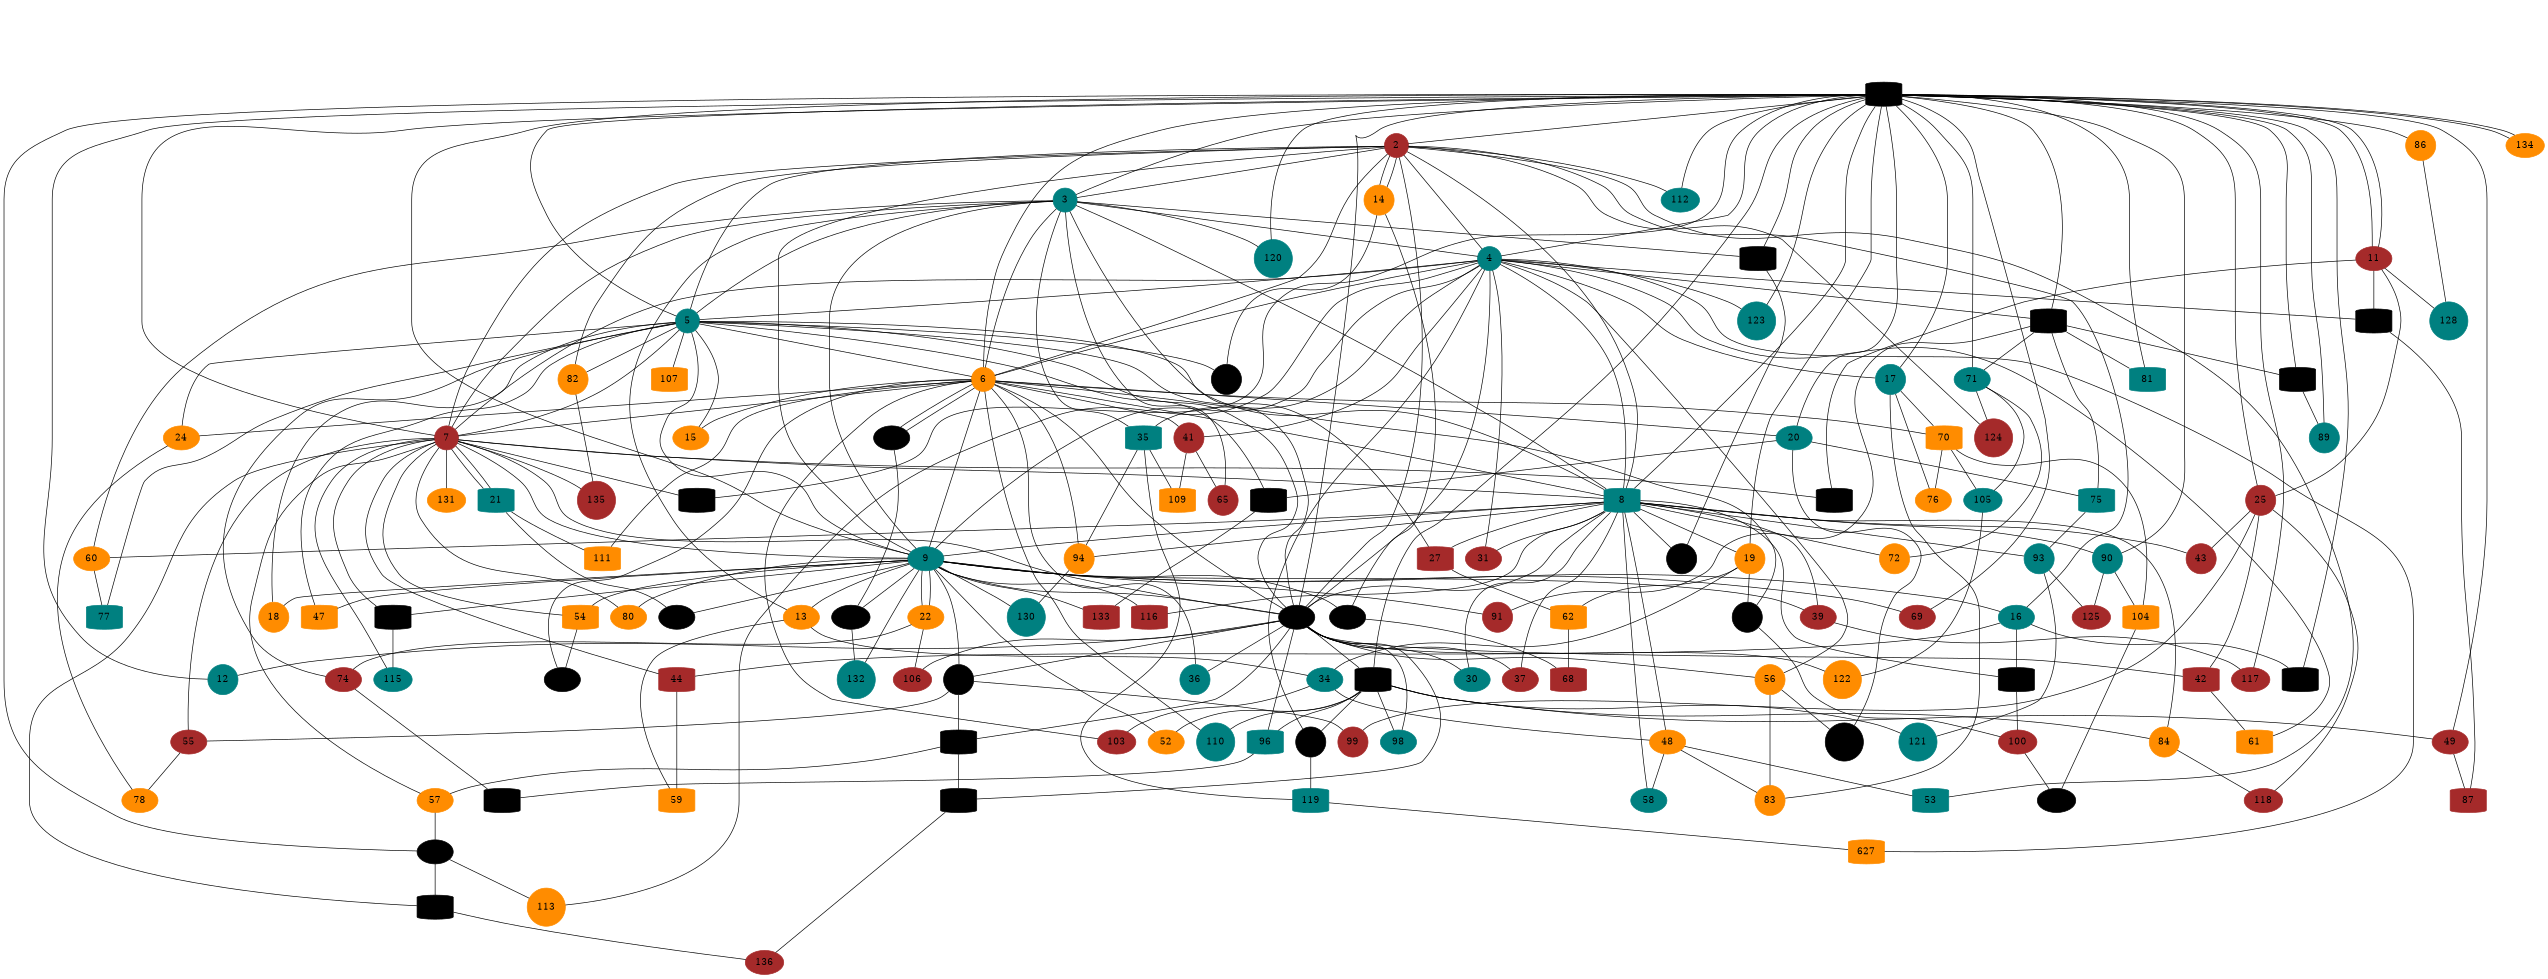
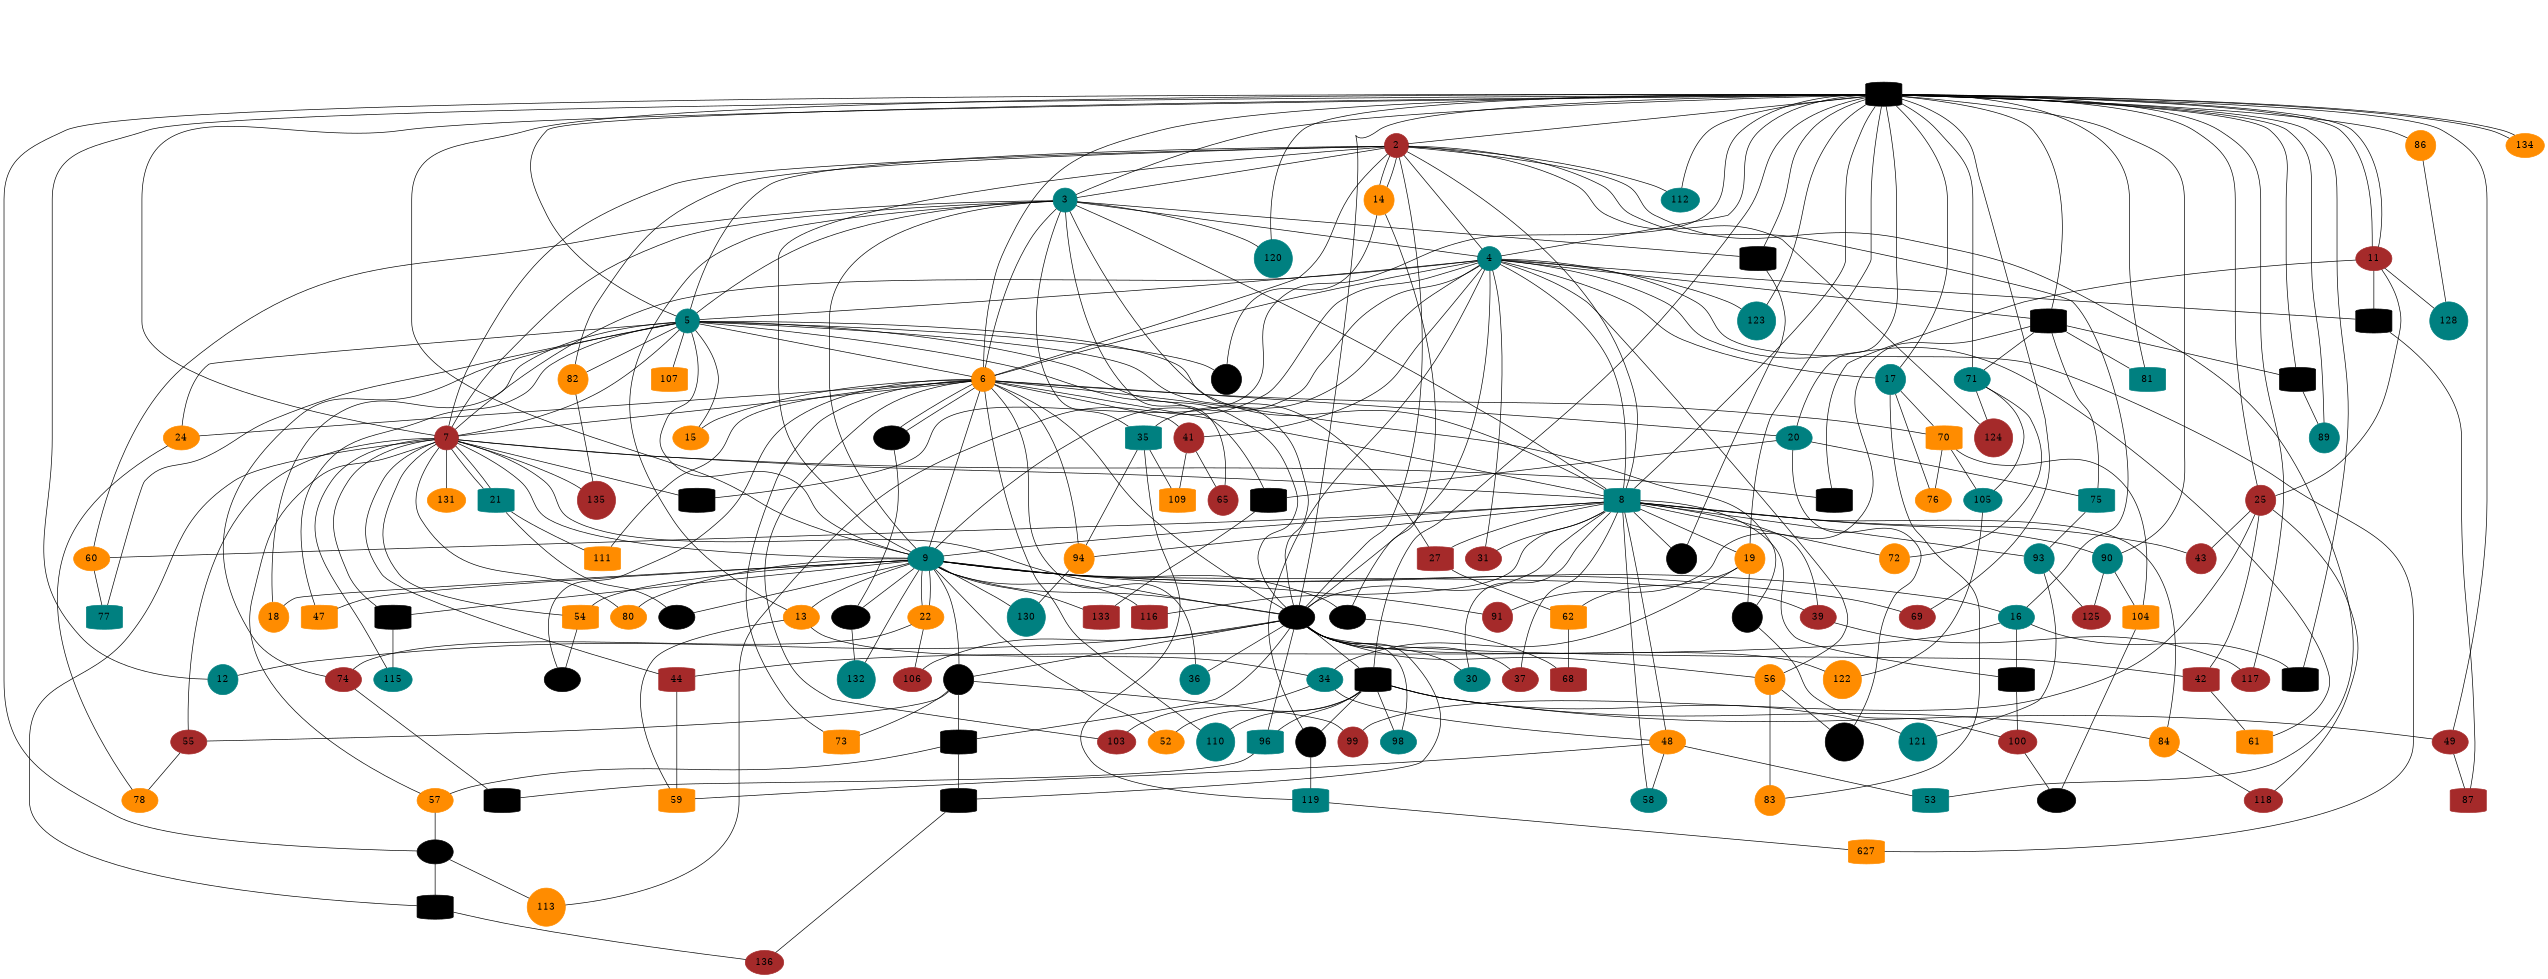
node "73": added
edge "48" -- "83": now "48" -- "59"
